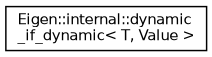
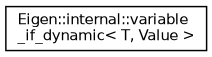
node "Eigen::internal::dynamic _if_dynamic< T, Value >": label "Eigen::internal::dynamic _if_dynamic< T, Value >" -> "Eigen::internal::variable _if_dynamic< T, Value >"
